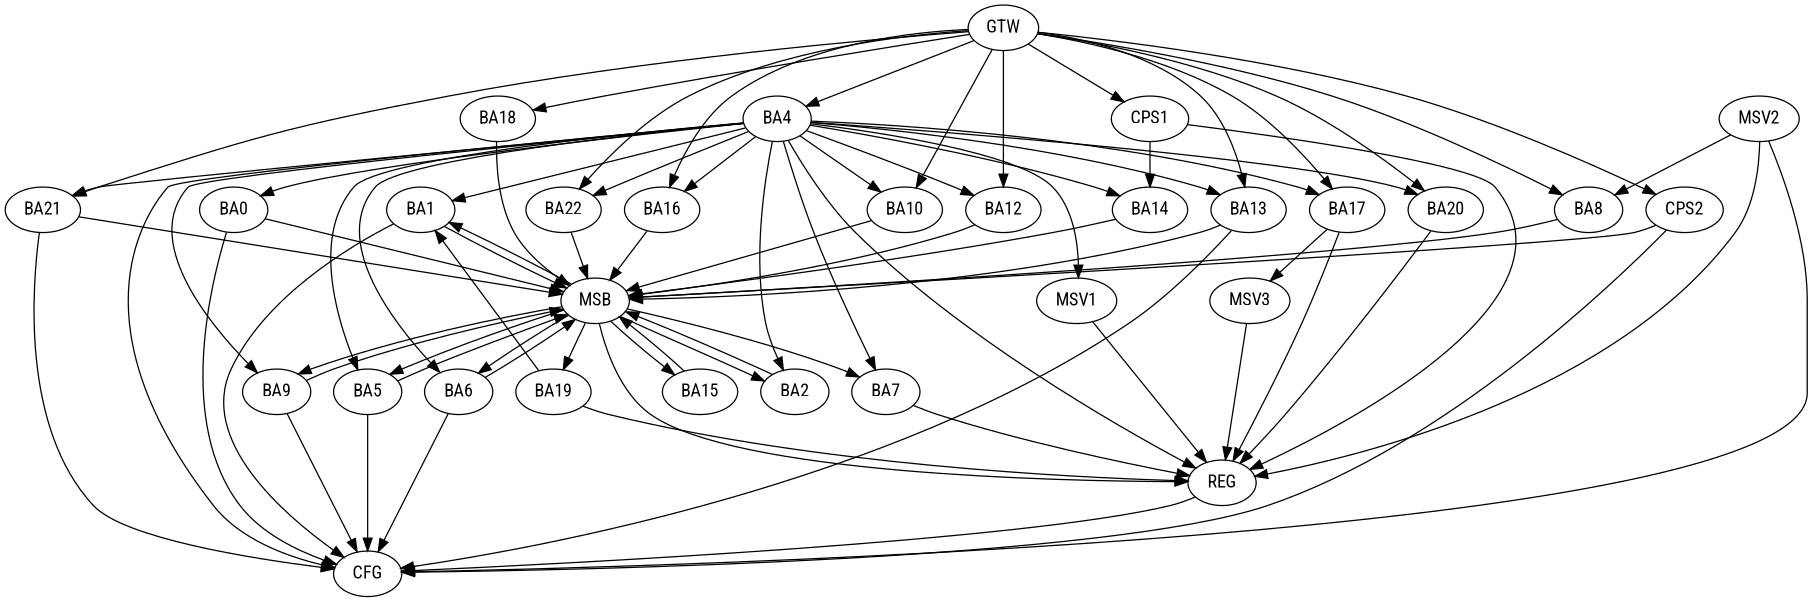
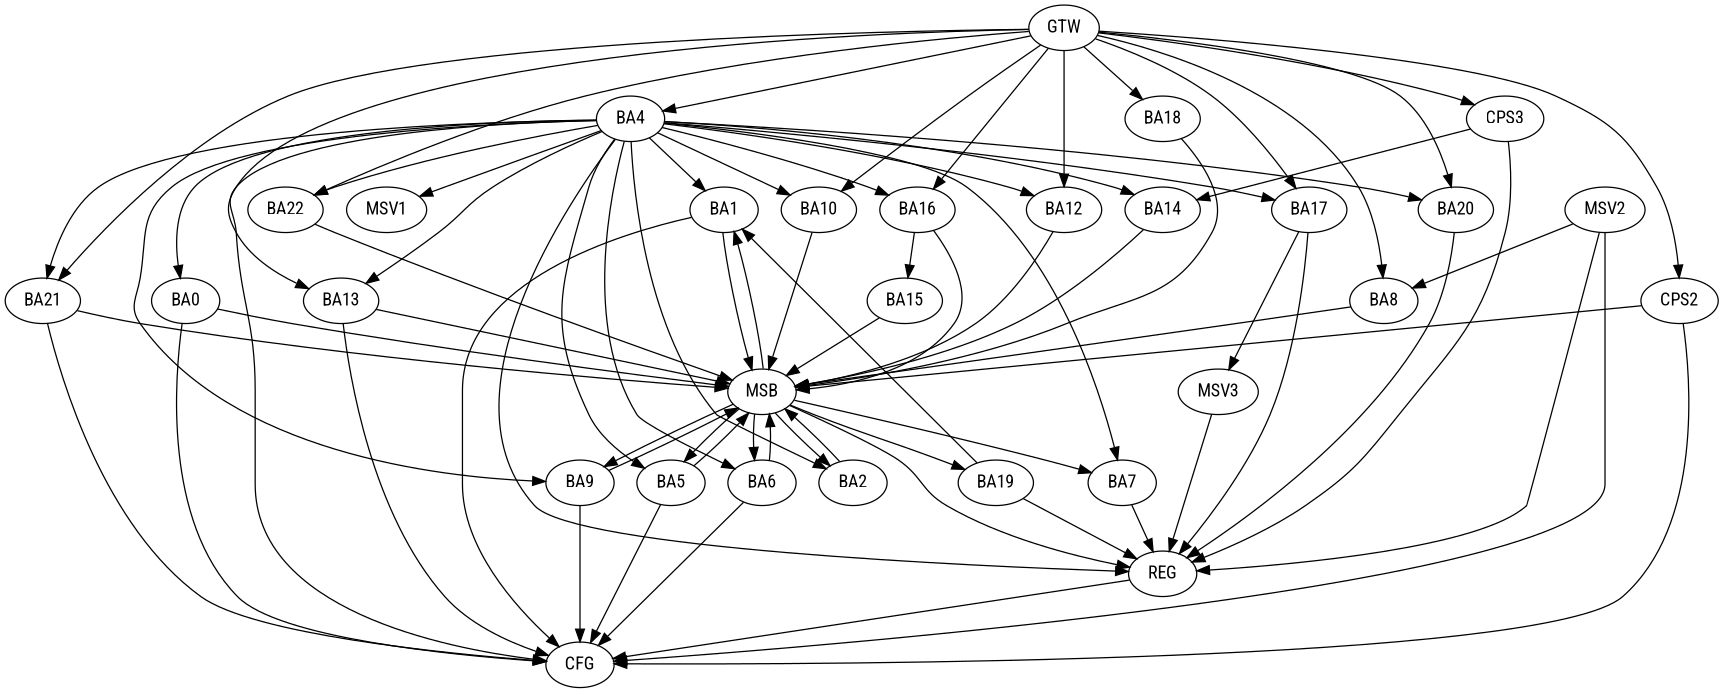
node "CPS1": label "CPS1" -> "CPS3"
edge "MSB" -> "BA15": now "BA16" -> "BA15"
edge "MSV1" -> "REG": removed
